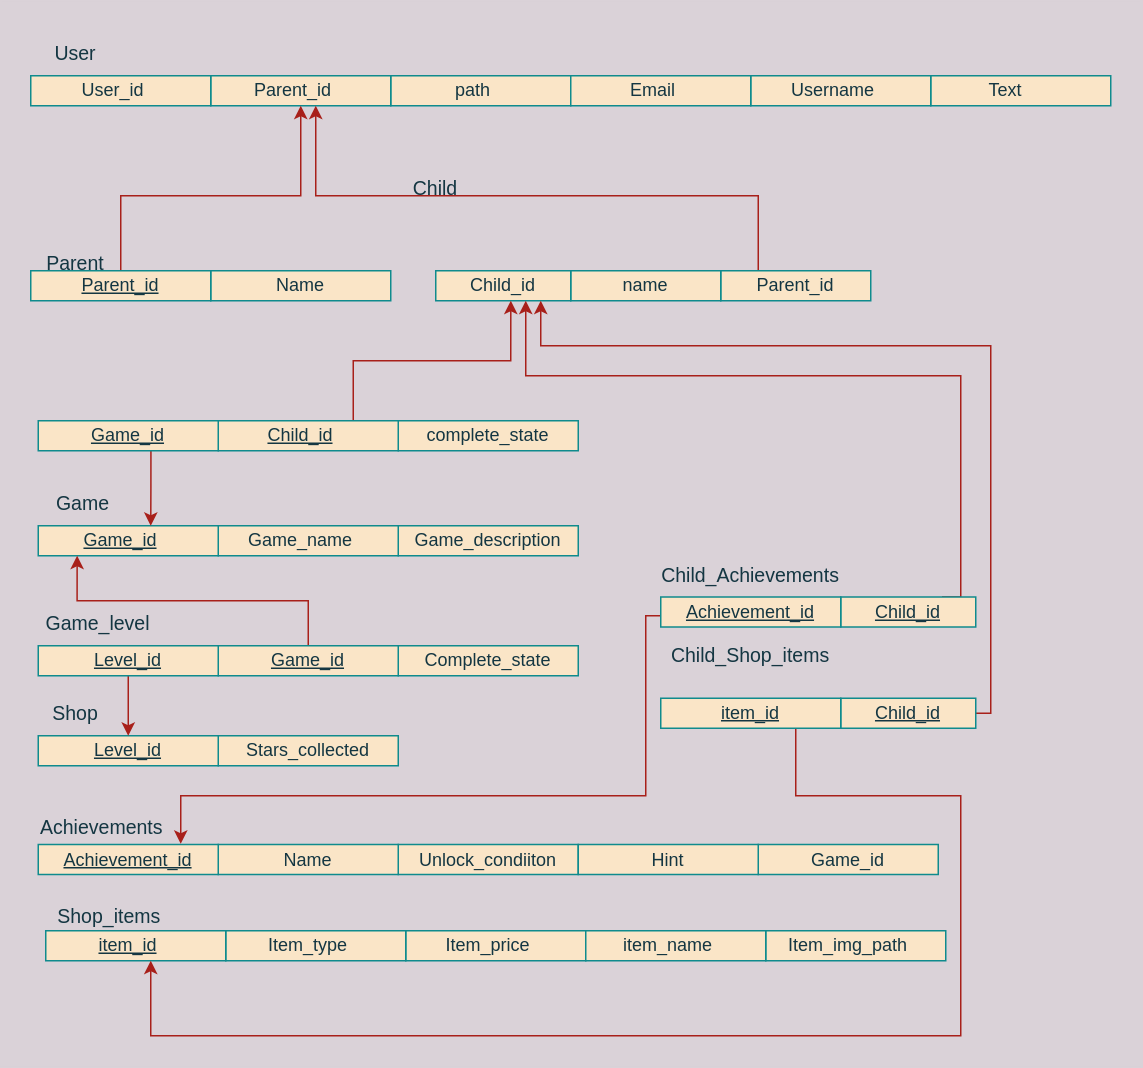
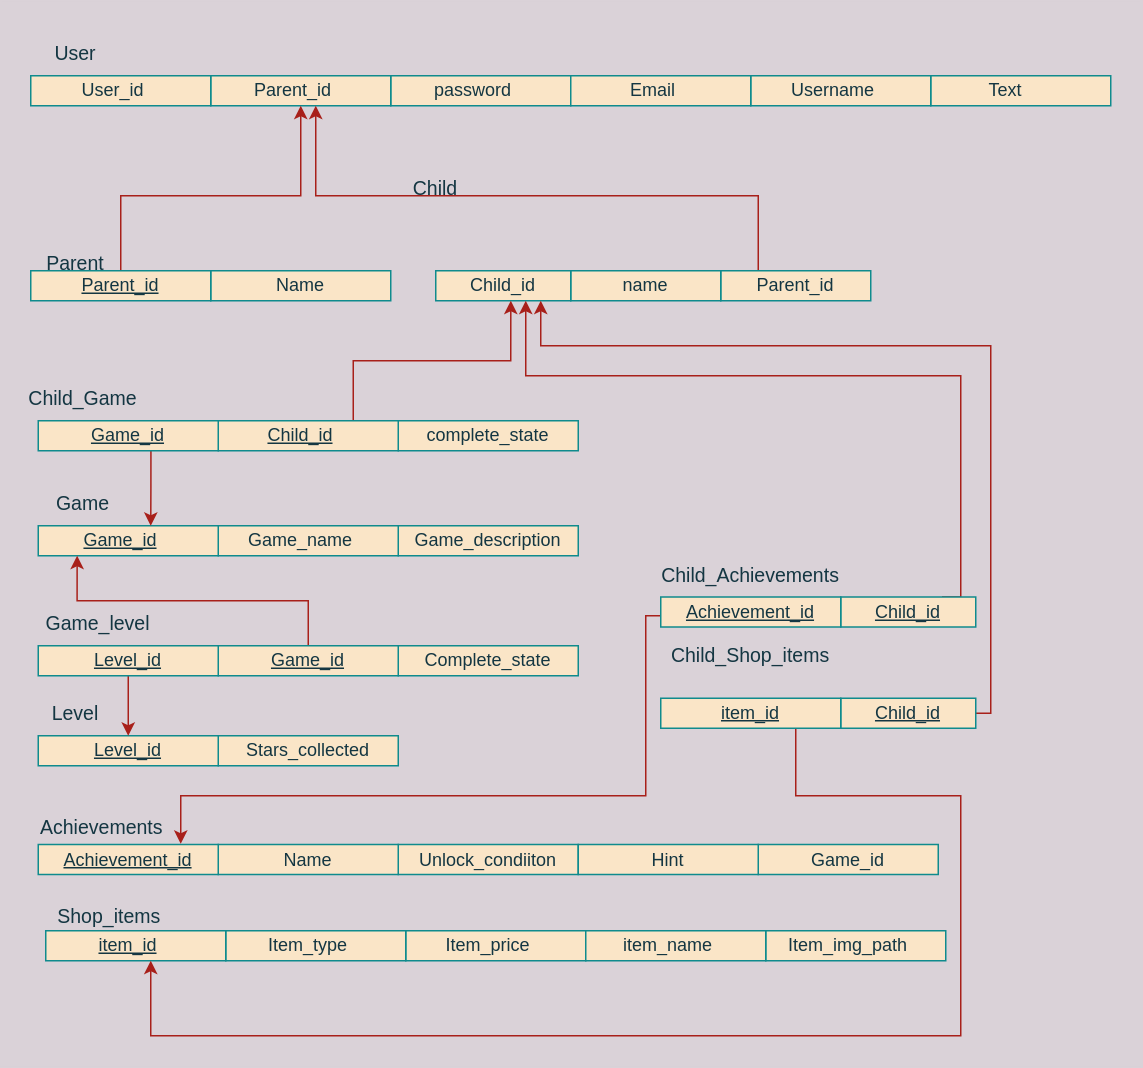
node "path": label "path" -> "password"
node "Child_Game": added
node "Shop": label "Shop" -> "Level"
